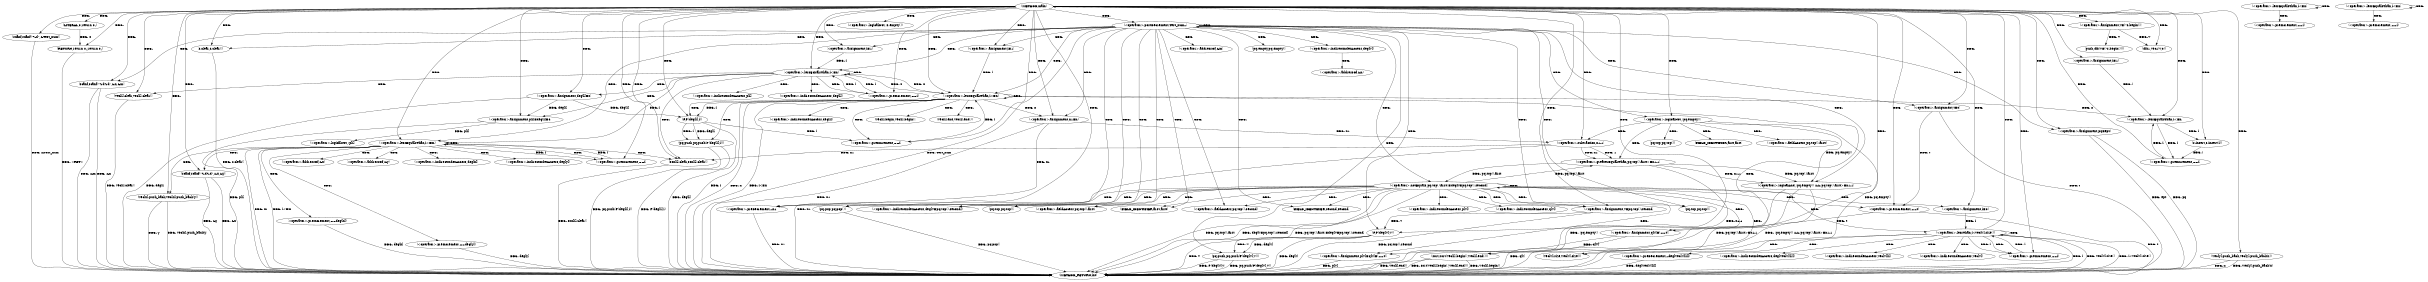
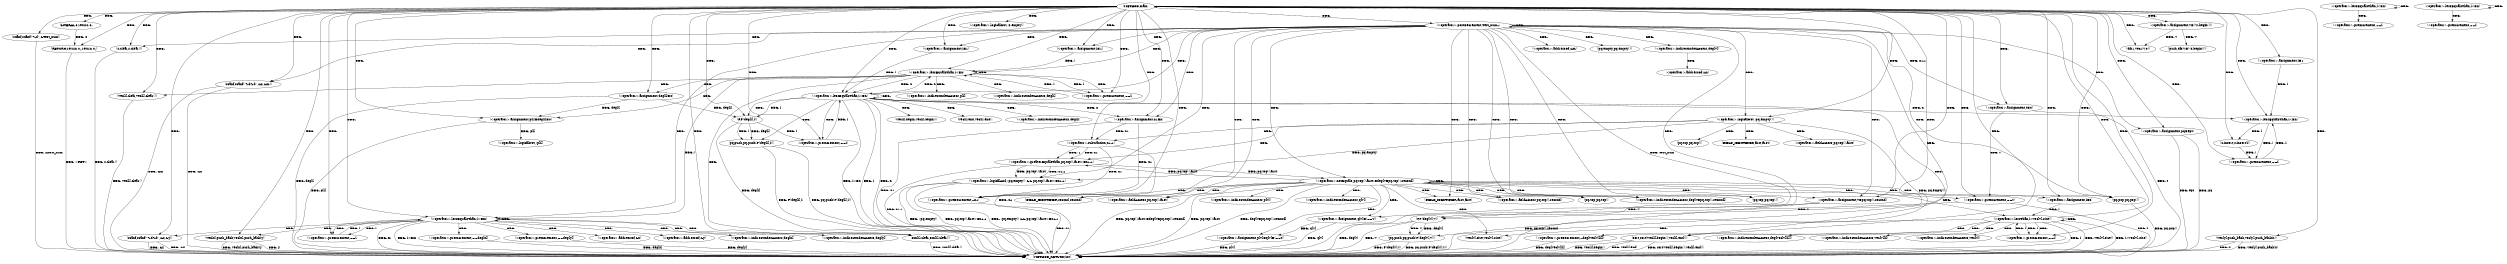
edge "(METHOD,main)" -> "(pq.pop,pq.pop())": added, label "DDG:"
edge "(<operator>.postDecrement,Test_num--)" -> "(<operator>.assignment,t=0)": label "CDG: " -> "DDG: n1-1"
edge "(<operator>.subtraction,n1-1)" -> "(son[i].clear,son[i].clear())": now "(<operator>.subtraction,n1-1)" -> "(<operator>.preDecrement,--n1)"
edge "(<operator>.assignment,t=0)" -> "(<operator>.preIncrement,++t)": label "DDG: t" -> "CDG: t"
